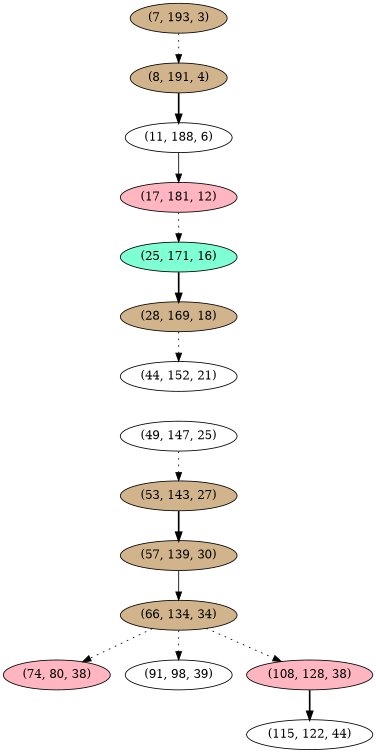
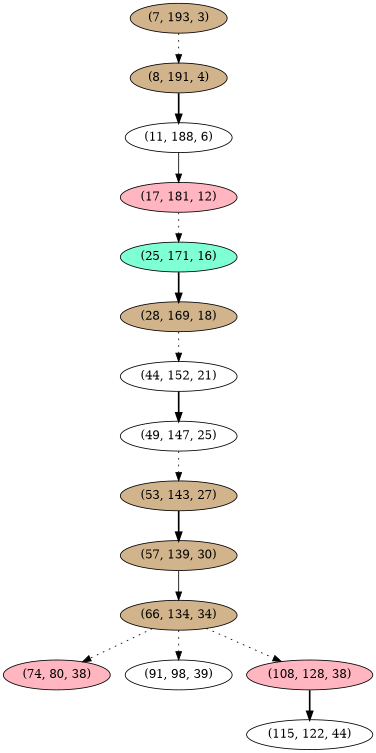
edge "(44, 152, 21)" -> "(49, 147, 25)": added
